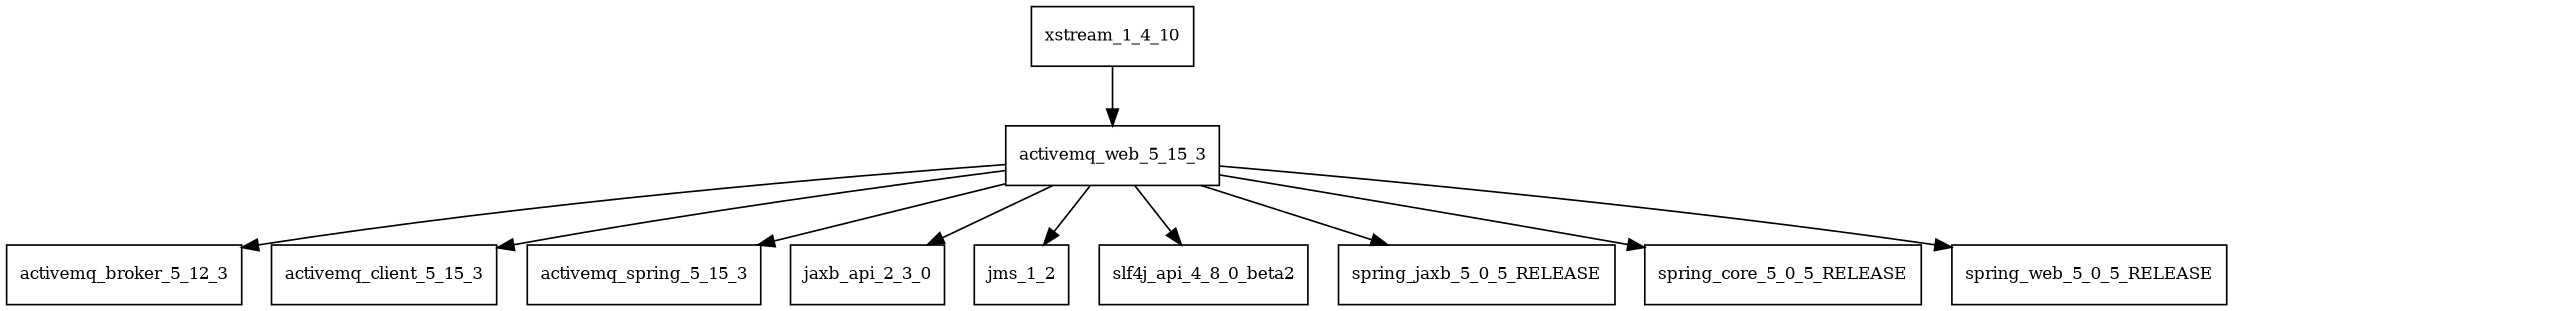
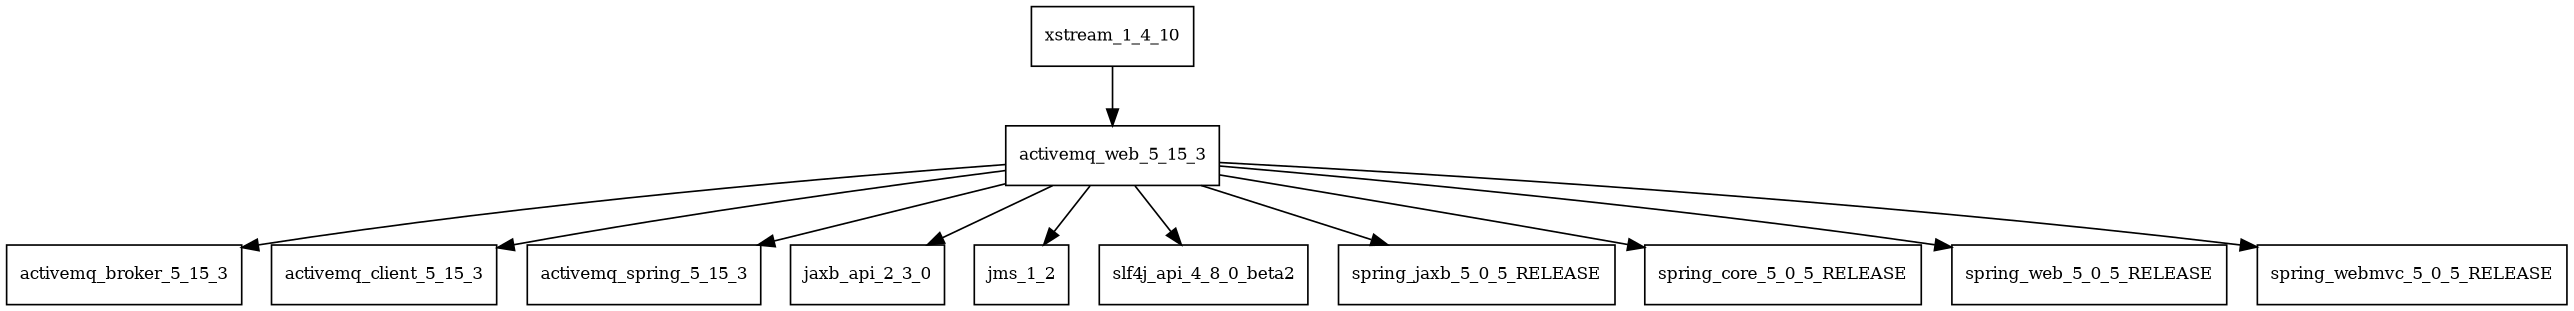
node "activemq_broker_5_12_3": label "activemq_broker_5_12_3" -> "activemq_broker_5_15_3"
node "spring_webmvc_5_0_5_RELEASE": added
